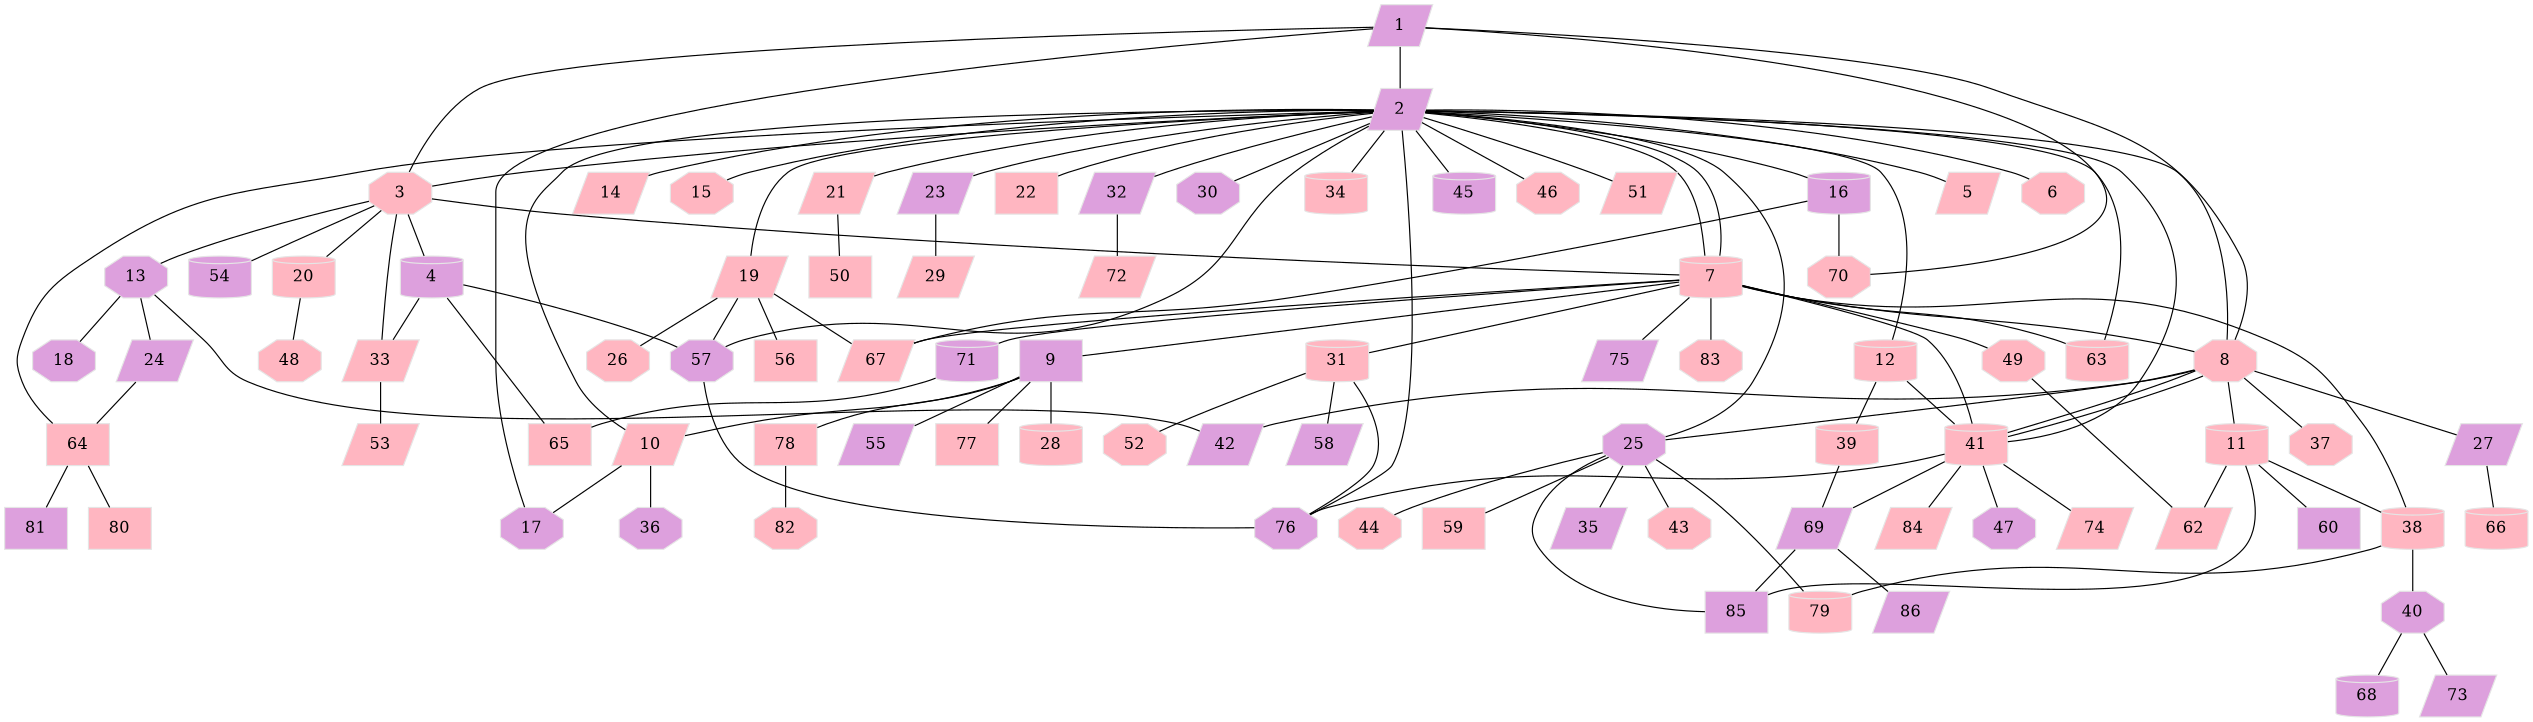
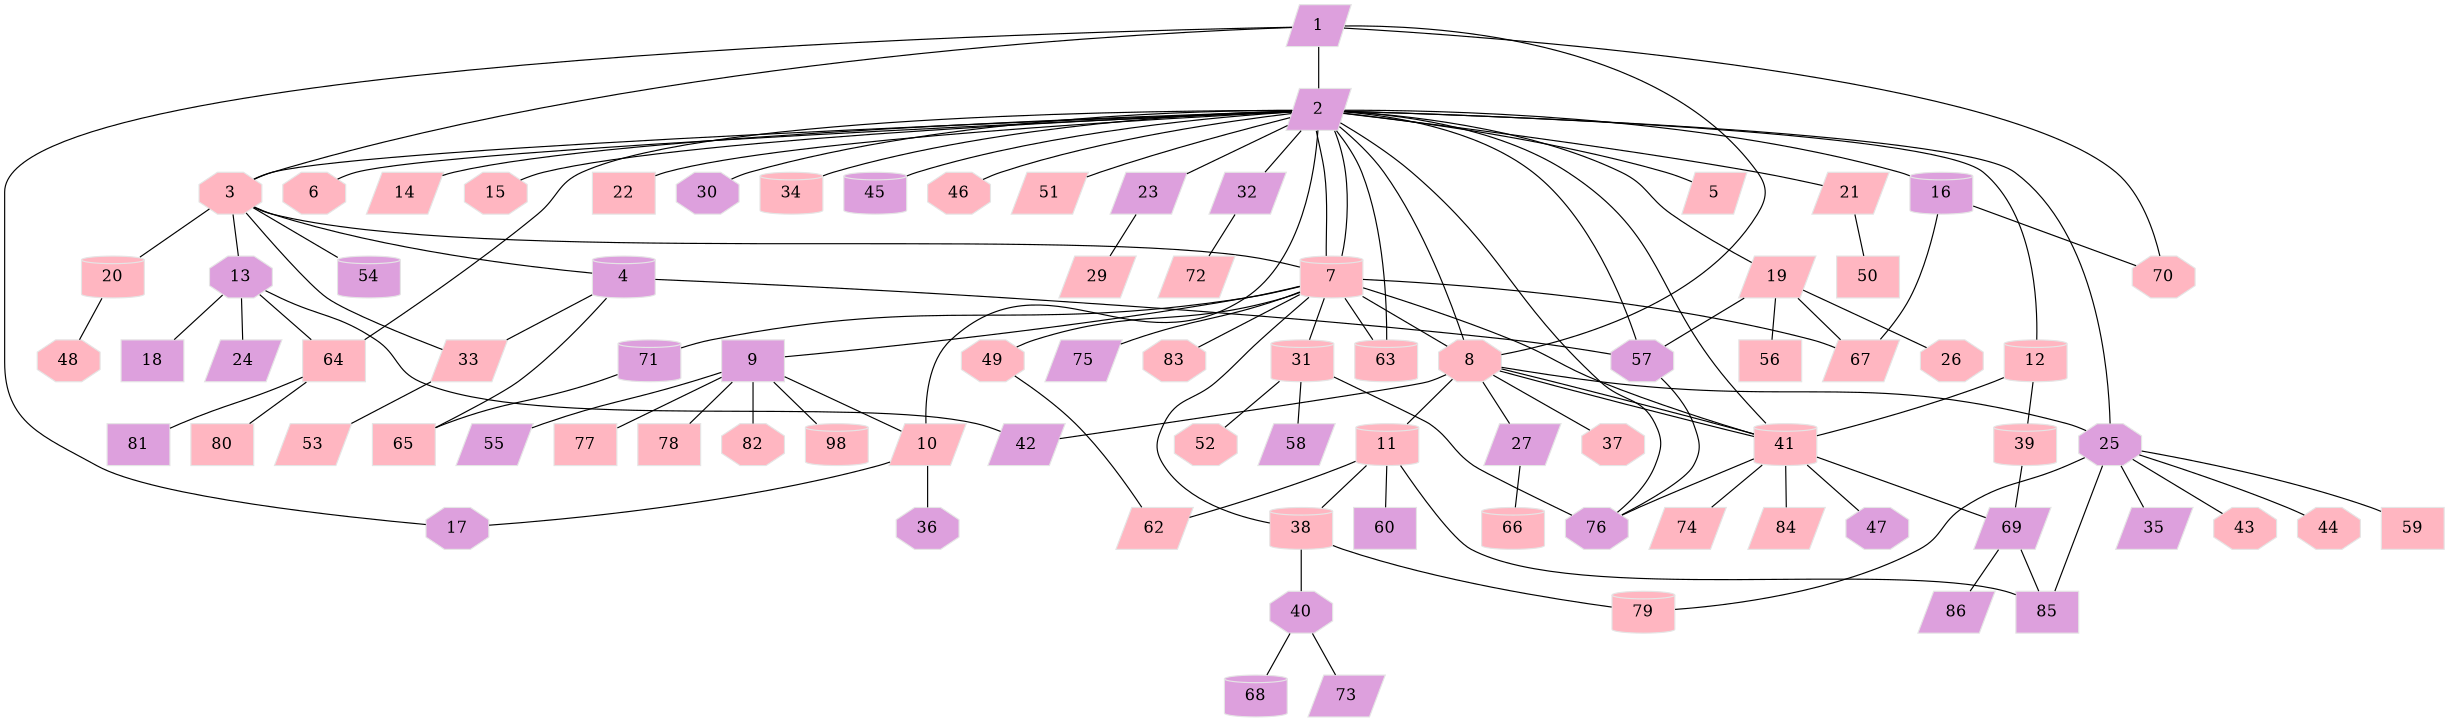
node "18": shape octagon -> box
edge "24" -- "64": now "13" -- "64"
node "28": label "28" -> "98"
edge "78" -- "82": now "9" -- "82"
